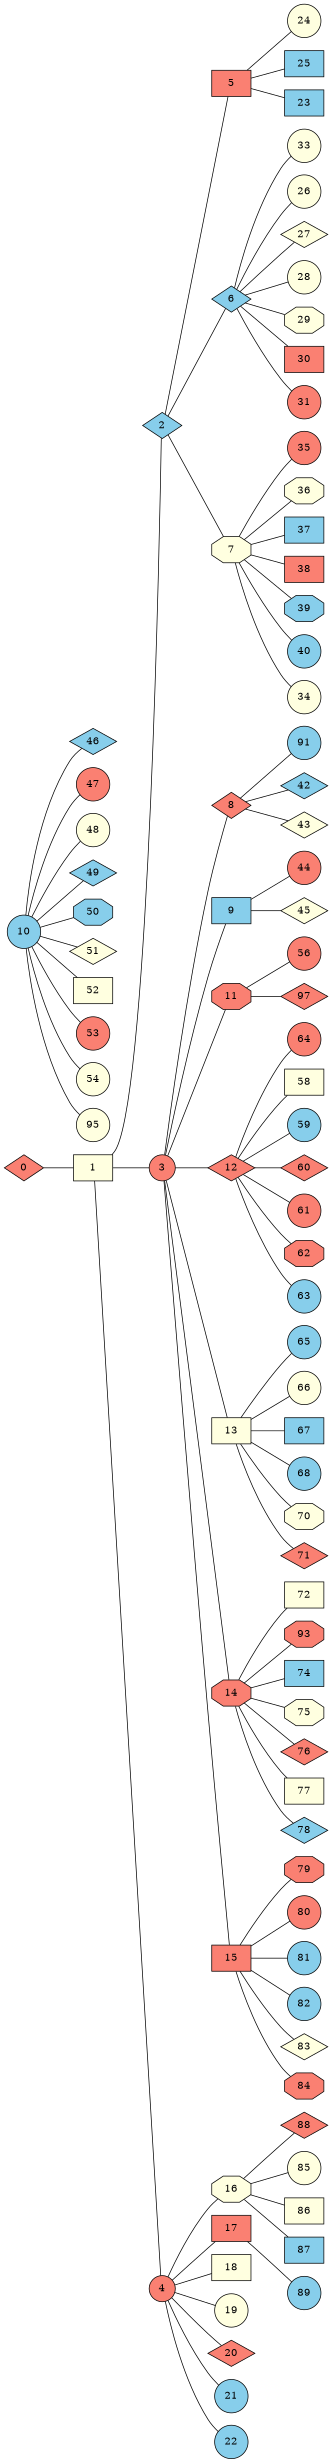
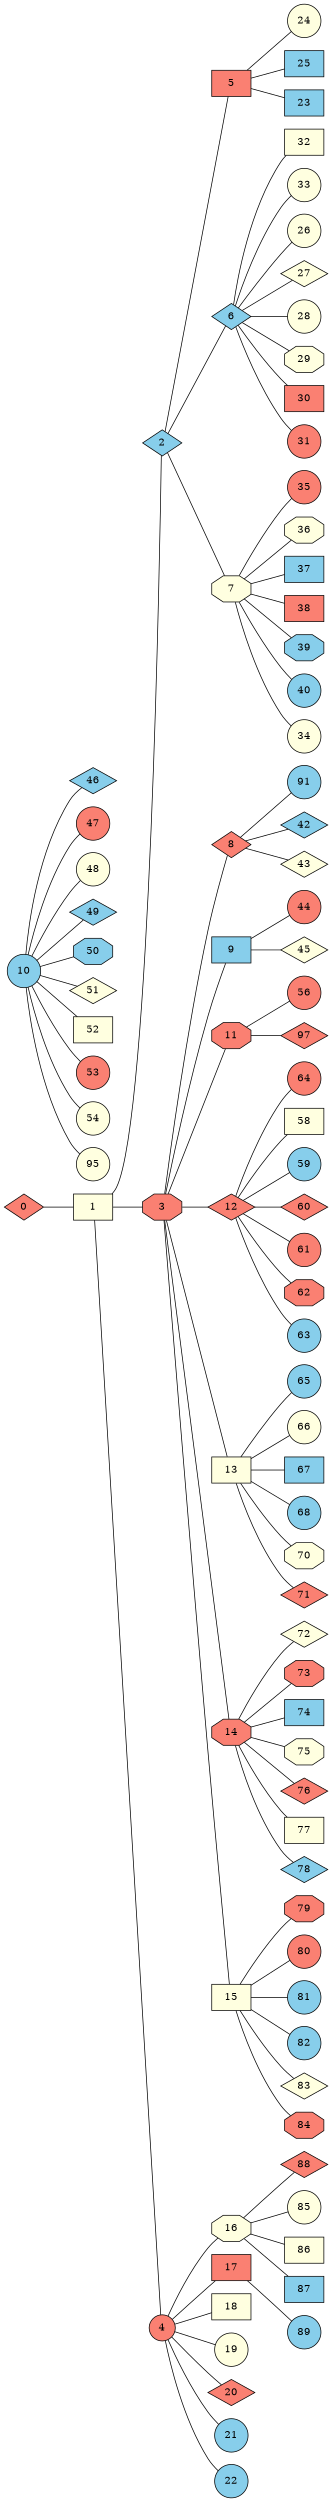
node "32": added
node "3": shape circle -> octagon
node "72": shape box -> diamond
node "93": label "93" -> "73"
node "15": fillcolor salmon -> lightyellow
